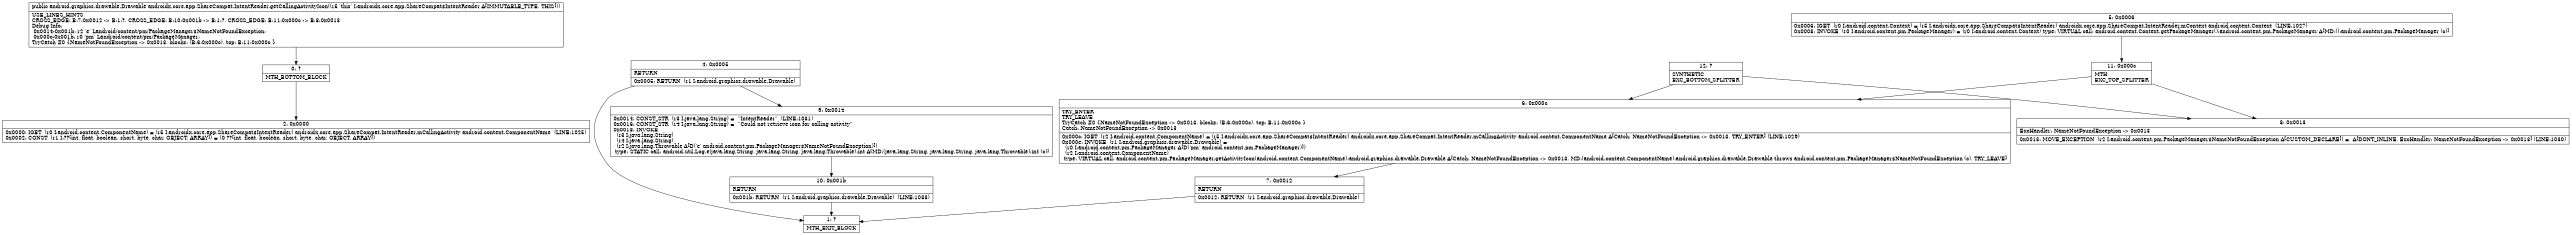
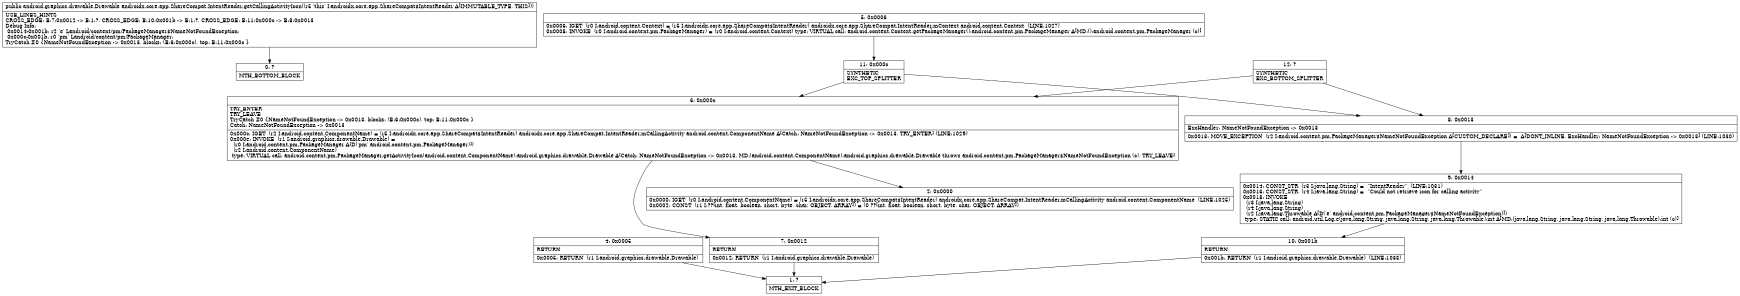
node "11: 0x000c": text "MTH" -> "SYNTHETIC"
edge "4: 0x0005" -> "9: 0x0014": now "8: 0x0013" -> "9: 0x0014"
edge "0: ?" -> "2: 0x0000": now "6: 0x000c" -> "2: 0x0000"
